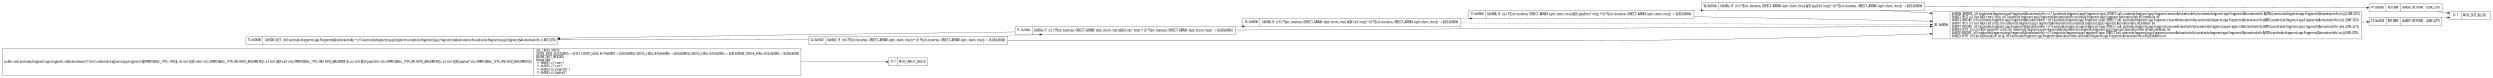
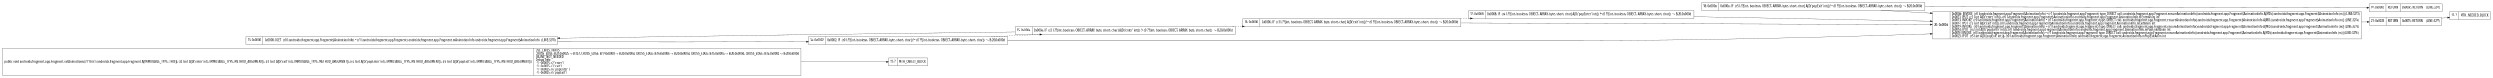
edge "17: 0x0008" -> "18: 0x000a": removed
edge "19: 0x000c" -> "12: ?": removed
node "12: ?": text "MTH_EXIT_BLOCK" -> "MTH_NEEDED_BLOCK"
edge "16: 0x0006" -> "20: 0x000d": style dashed -> solid
edge "15: 0x0004" -> "20: 0x000d": removed
edge "14: 0x0002" -> "13: 0x0000": reversed
